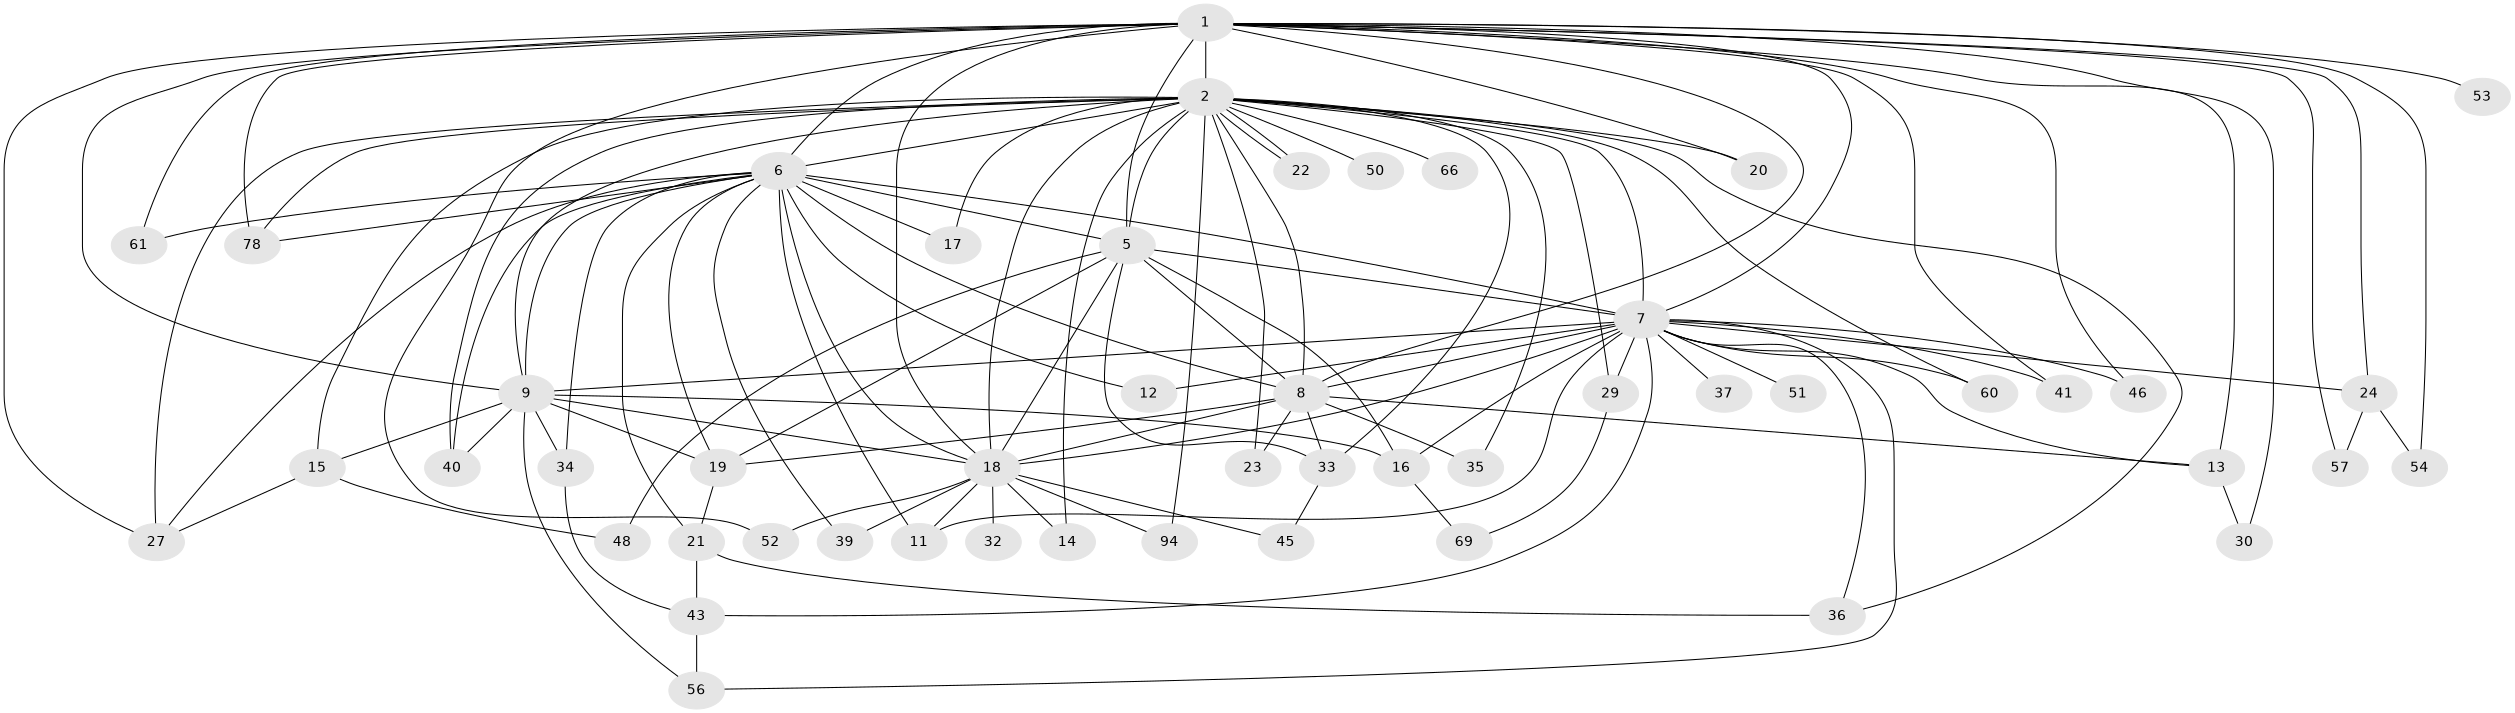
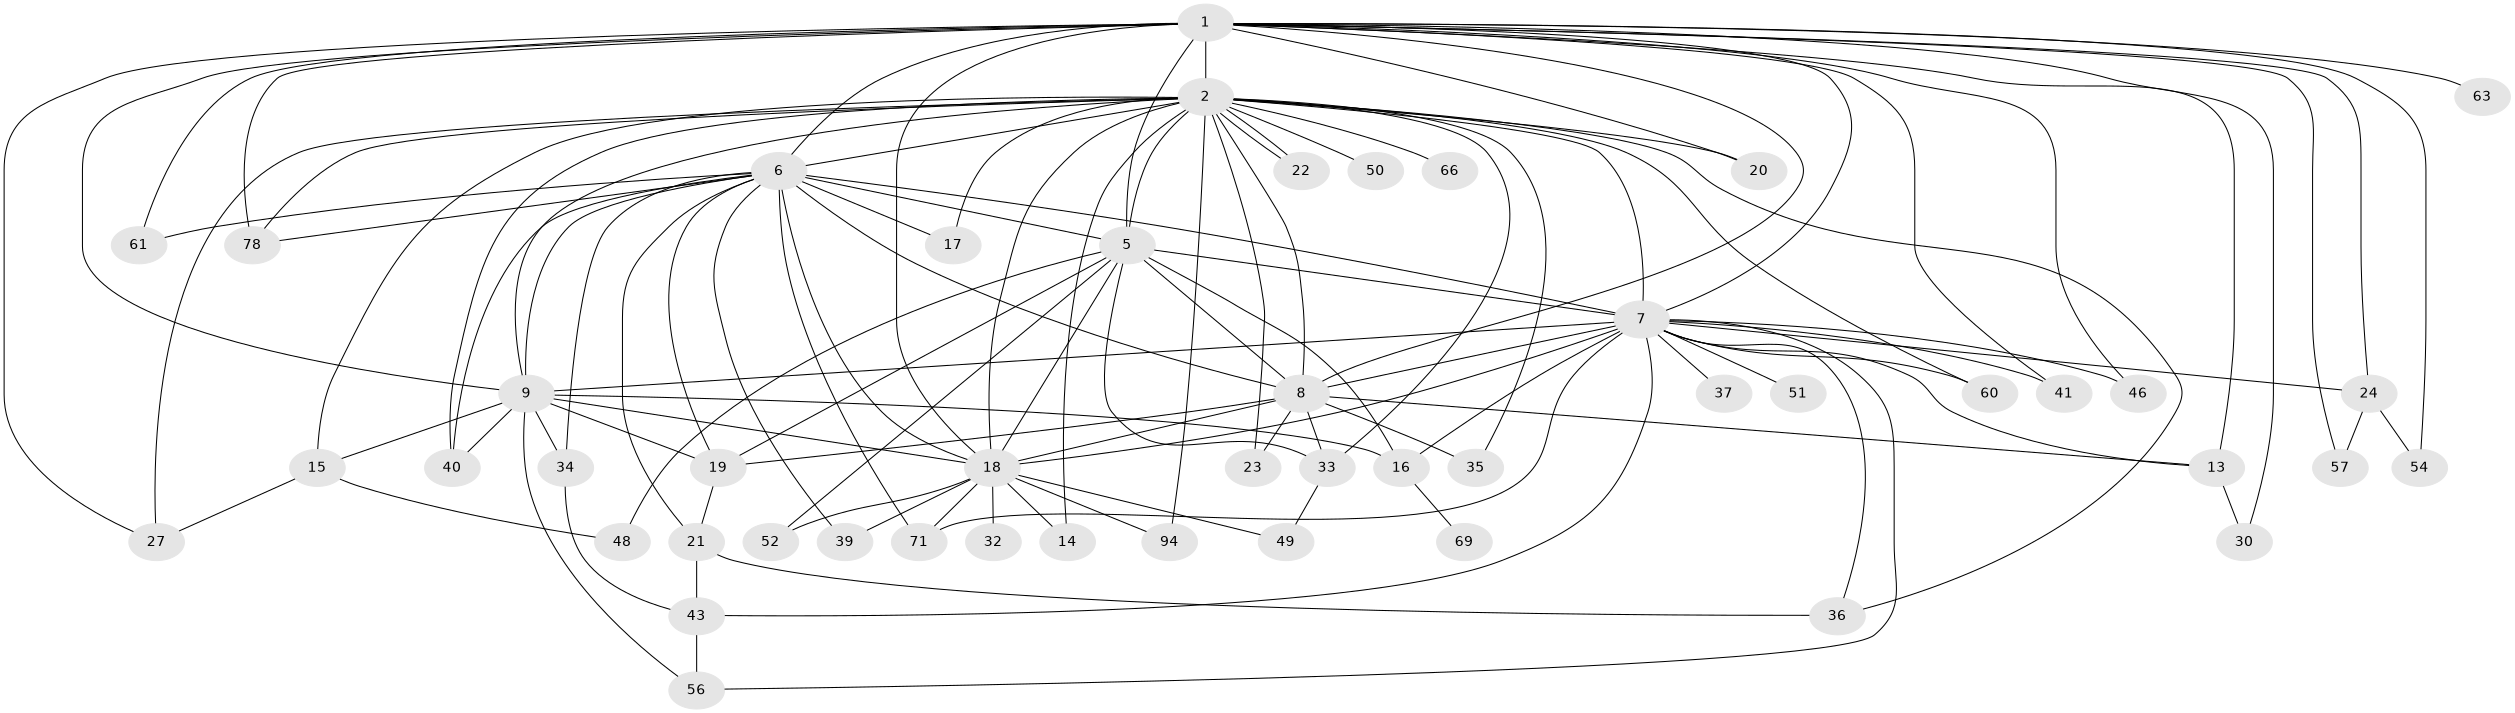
node "53": label "53" -> "63"
edge "1" -- "52": now "5" -- "52"
edge "6" -- "27": removed
node "12": removed
node "29": removed
node "11": label "11" -> "71"
node "45": label "45" -> "49"
